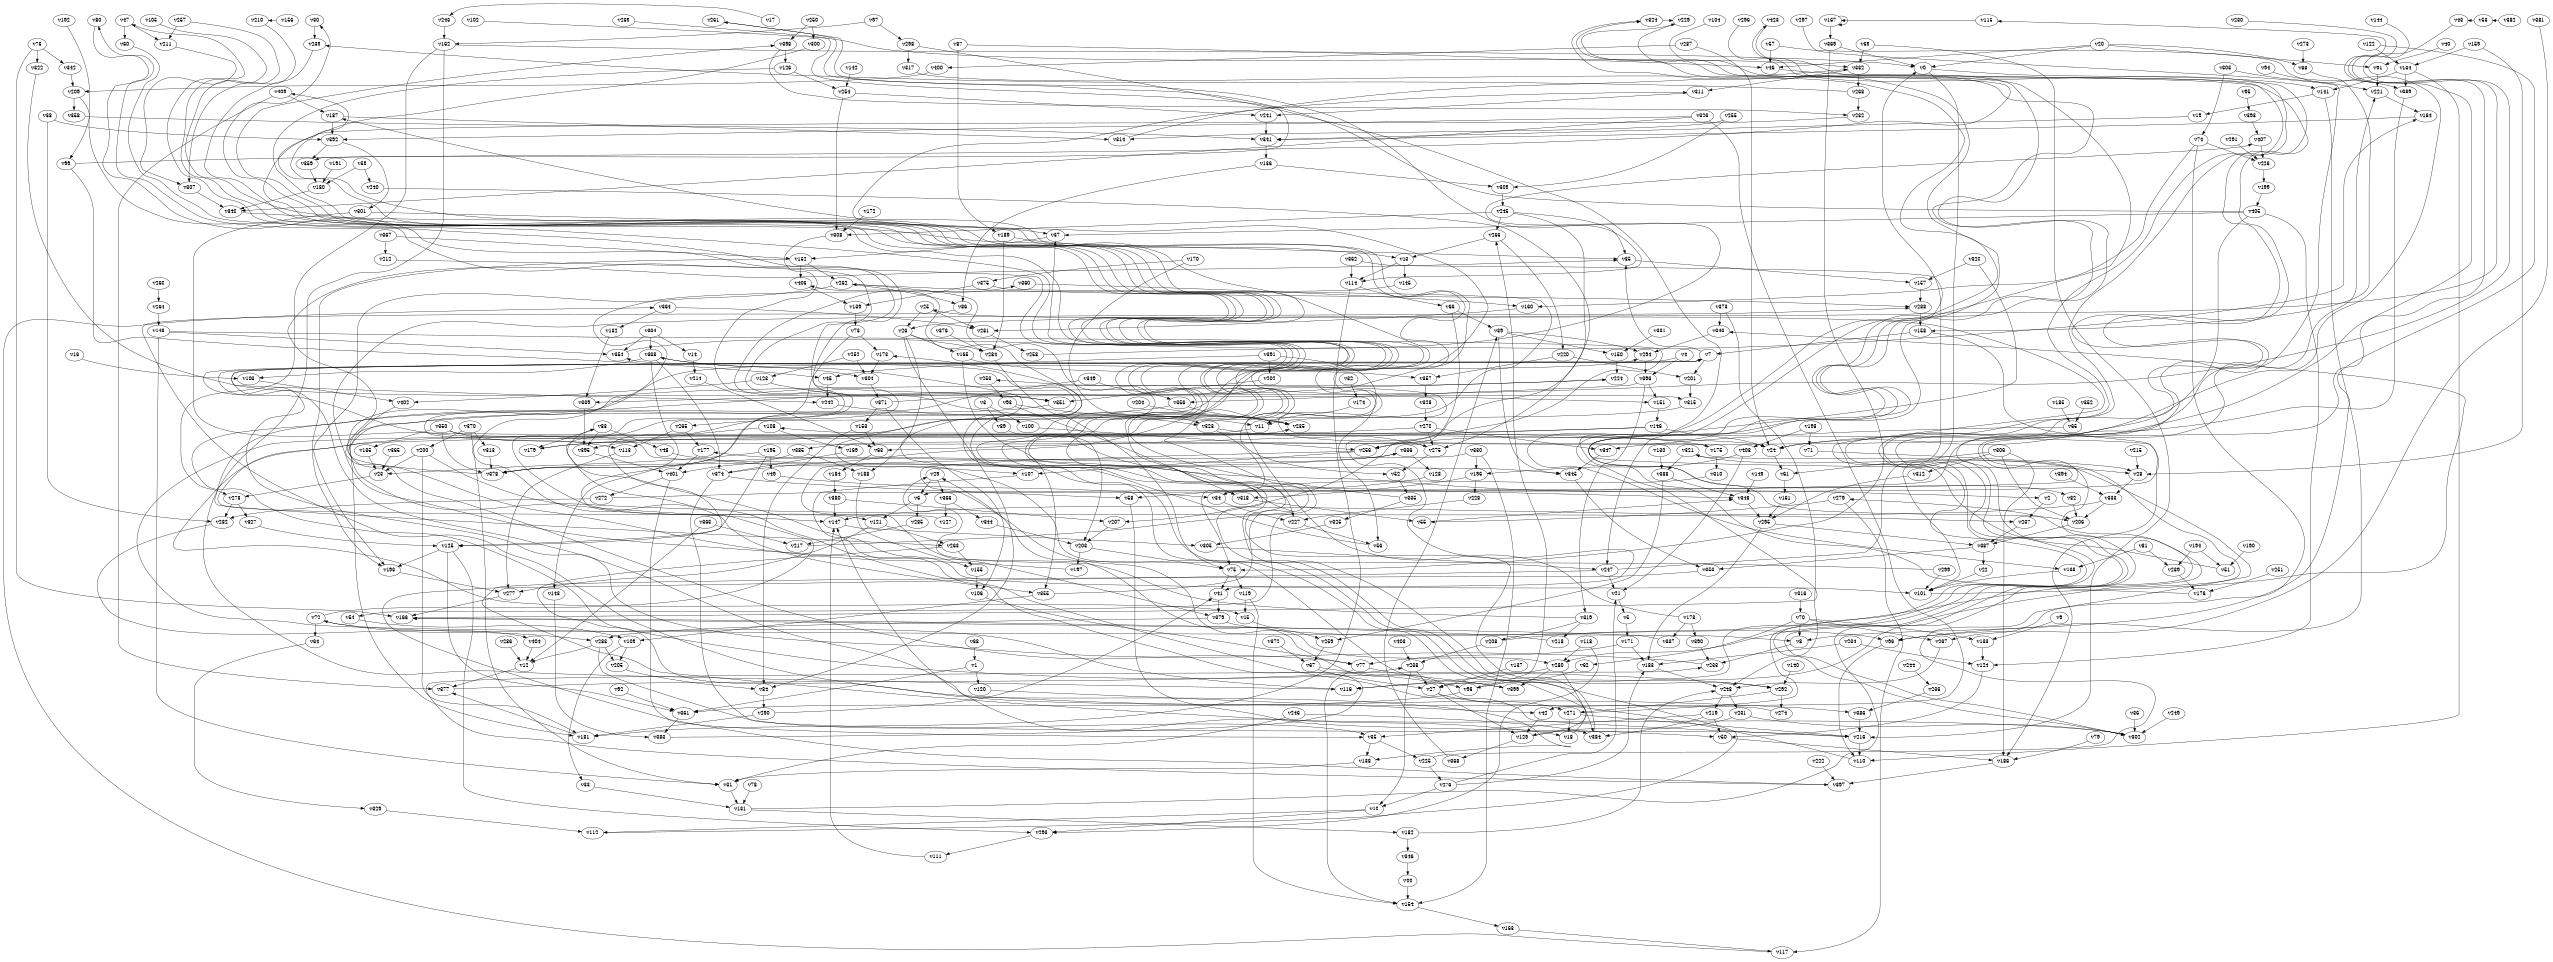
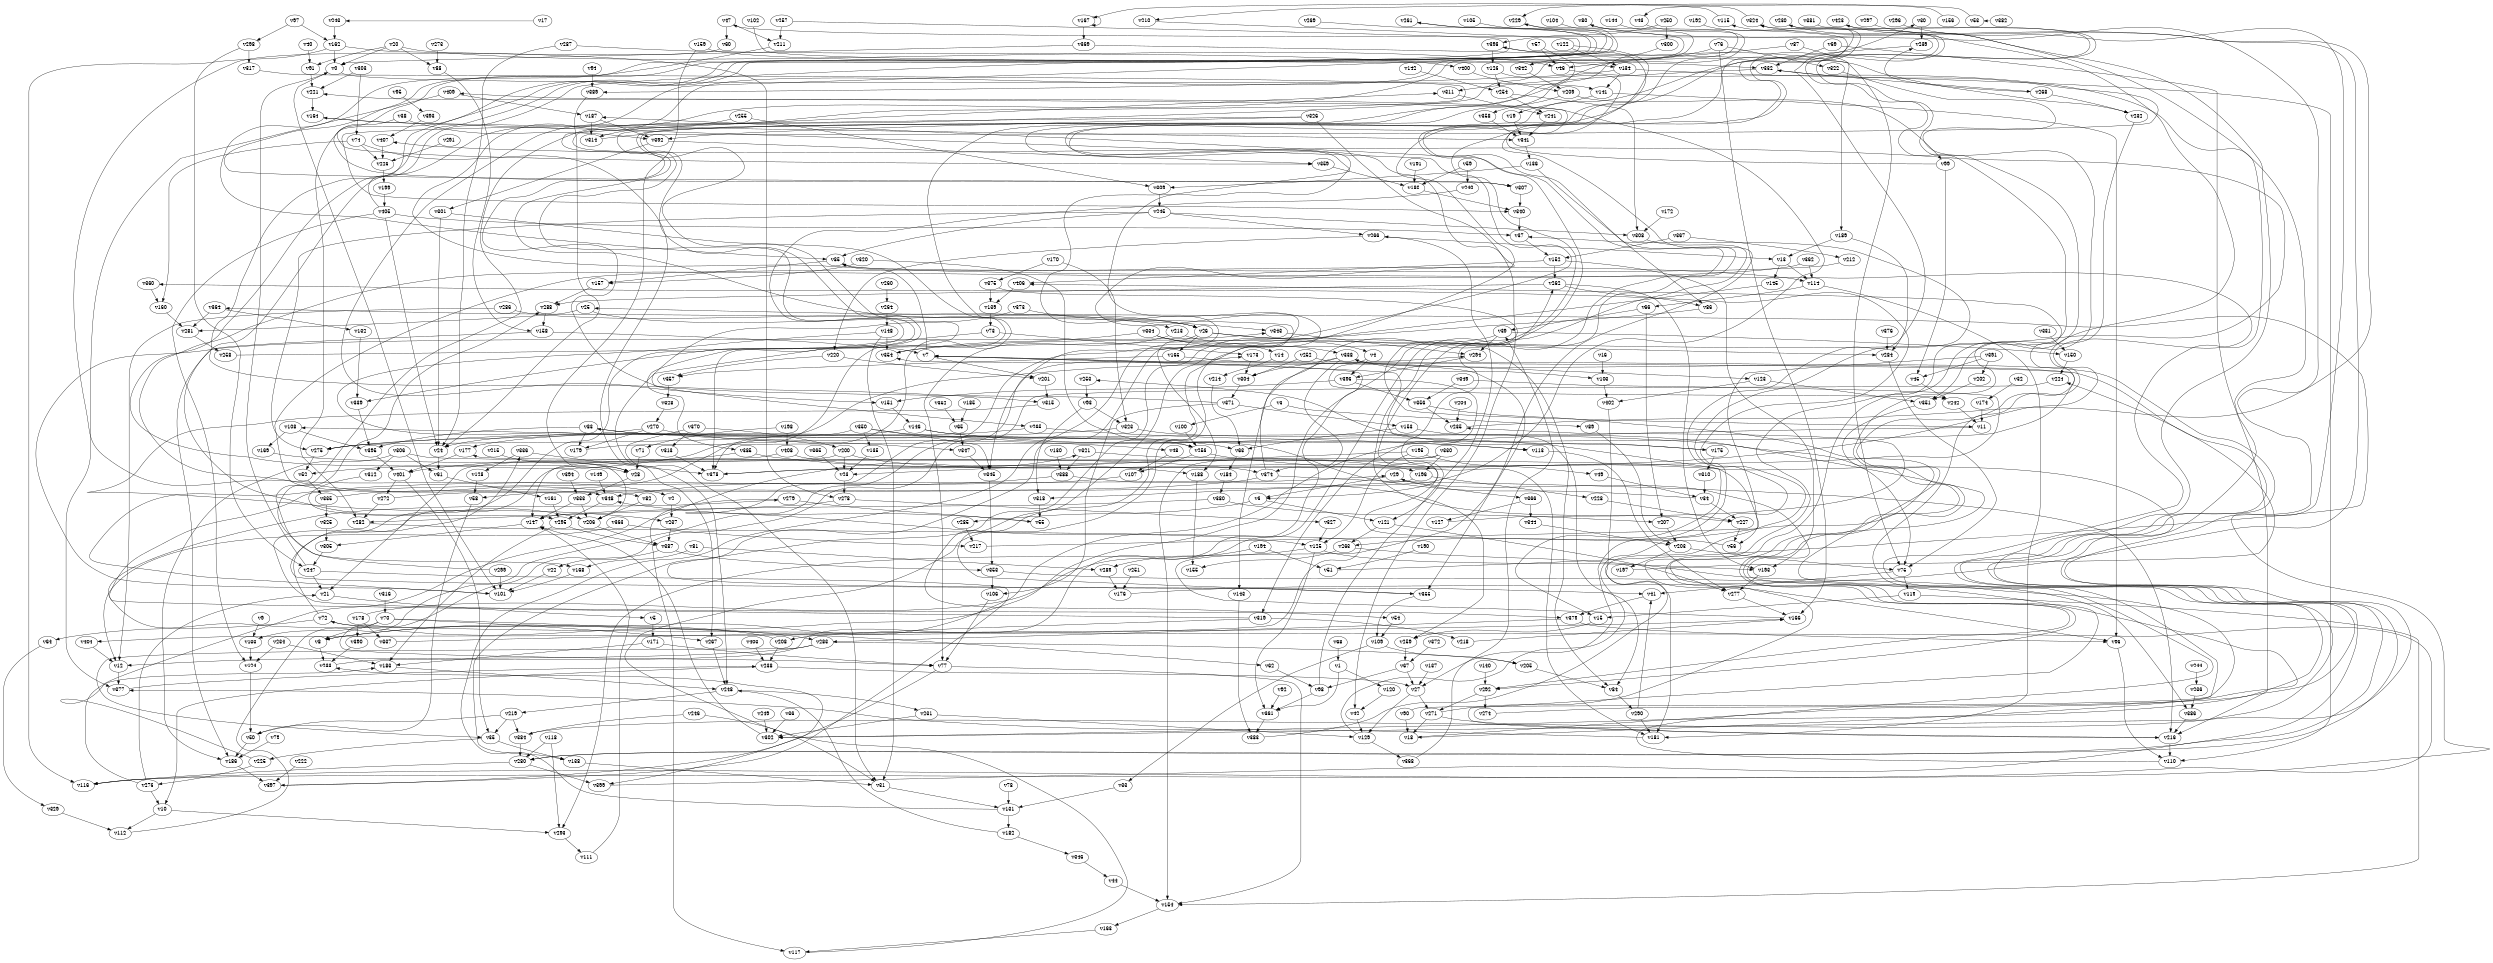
node "v213": added
edge "v155" -> "v106": now "v353" -> "v106"
edge "v280" -> "v384": reversed
node "v90": added
